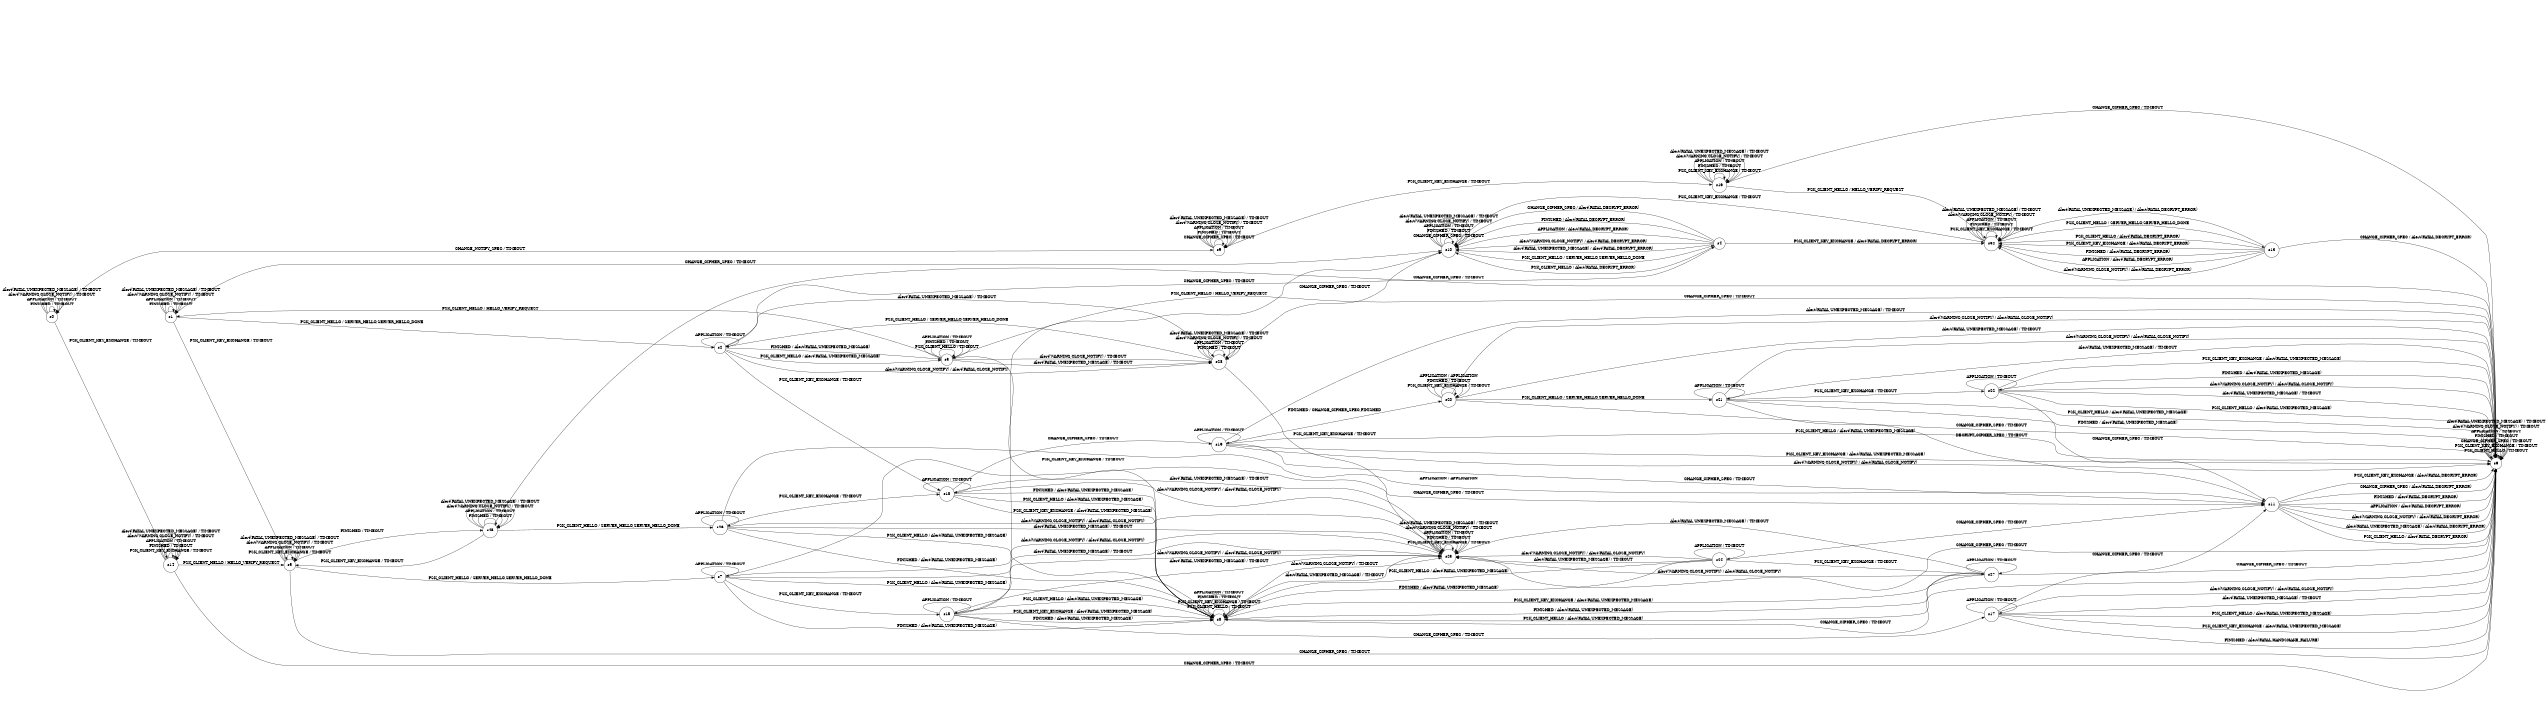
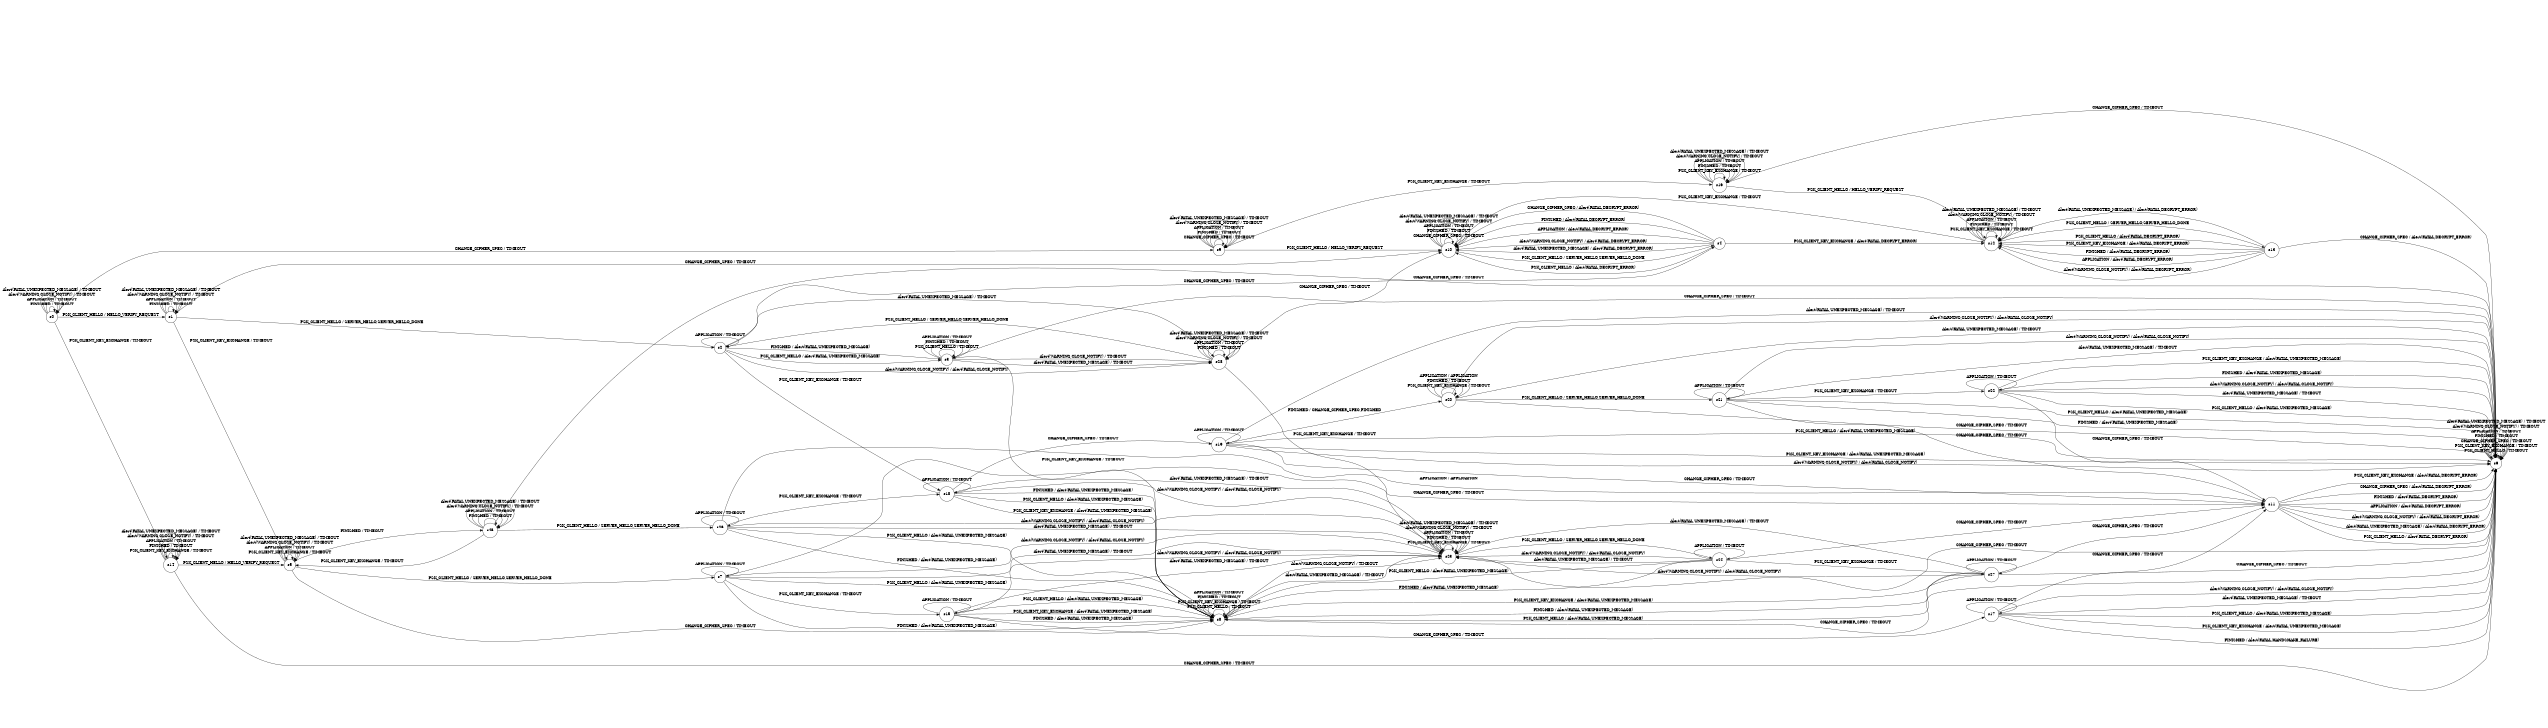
node "s32": label "s32" -> "s12"
edge "s0" -> "s9": label "CHANGE_NOTIFY_SPEC / TIMEOUT" -> "CHANGE_CIPHER_SPEC / TIMEOUT"
edge "s3" -> "s1": now "s0" -> "s1"
edge "s15" -> "s10": now "s9" -> "s10"
edge "s21" -> "s11": label "DECRYPT_CIPHER_SPEC / TIMEOUT" -> "CHANGE_CIPHER_SPEC / TIMEOUT"
edge "s27" -> "s11": added, label "CHANGE_CIPHER_SPEC / TIMEOUT"
edge "s23" -> "s24": added, label "PSK_CLIENT_HELLO / SERVER_HELLO,SERVER_HELLO_DONE"
edge "s5" -> "s6": now "s5" -> "s8"
